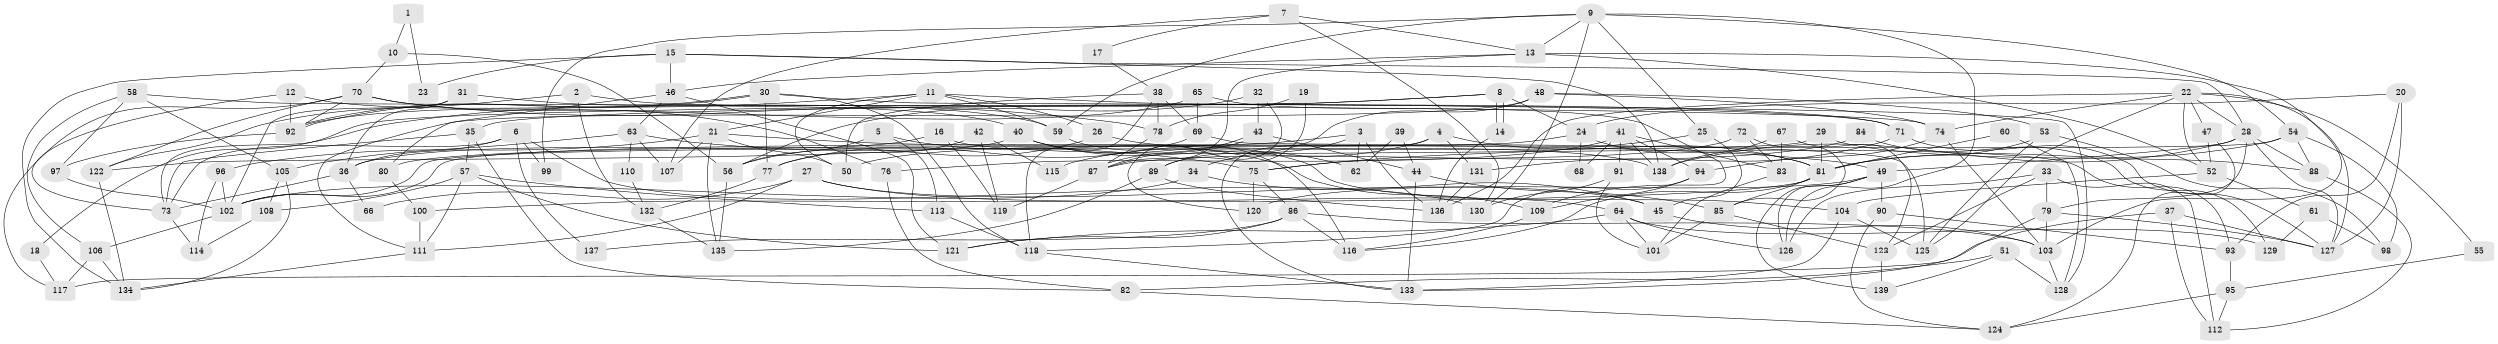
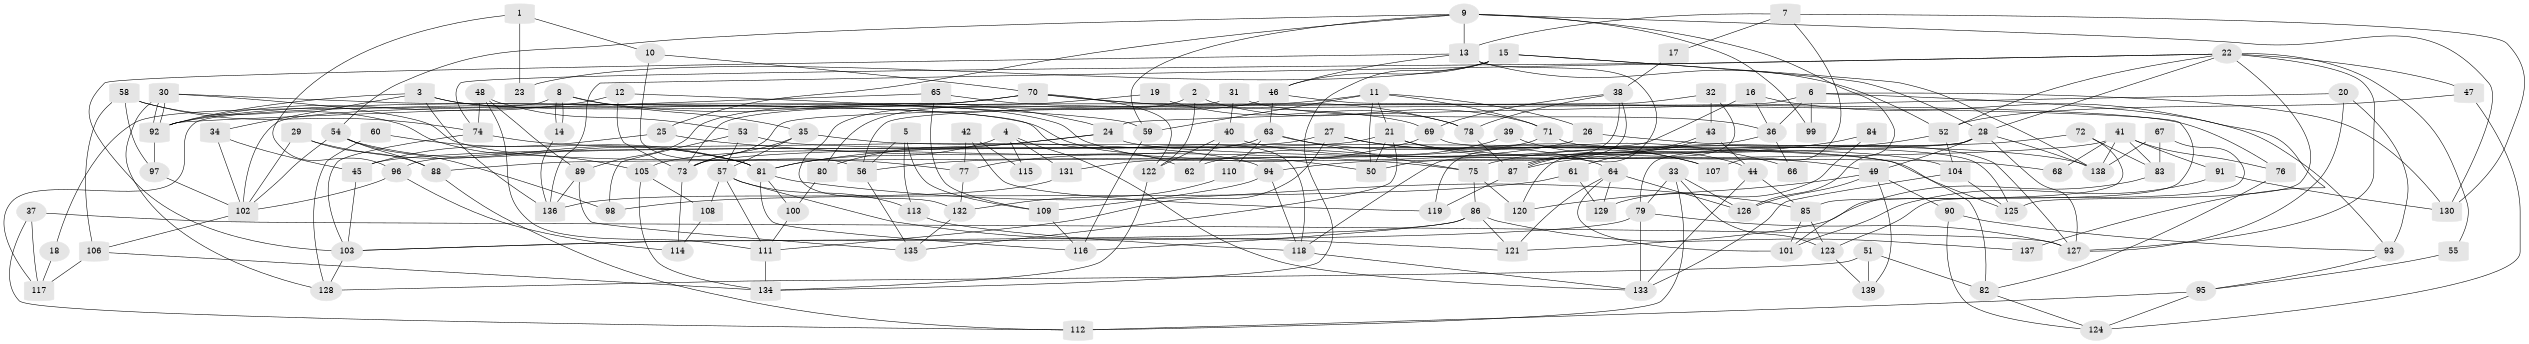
edge "1" -- "96": added
edge "3" -- "92": added
edge "53" -- "81": now "53" -- "57"
